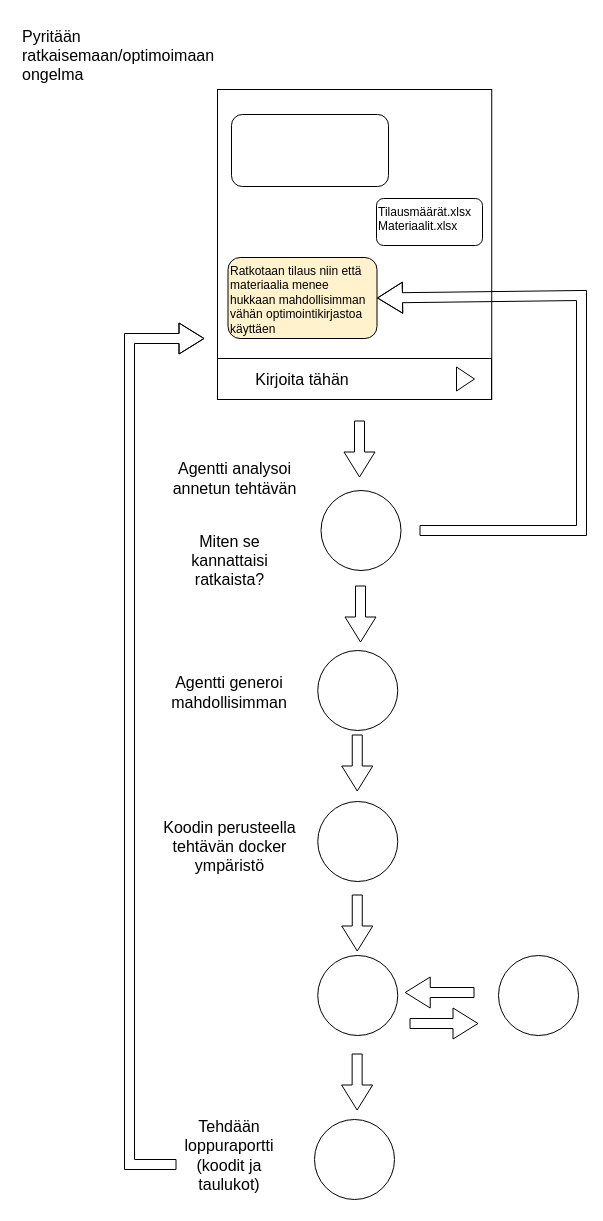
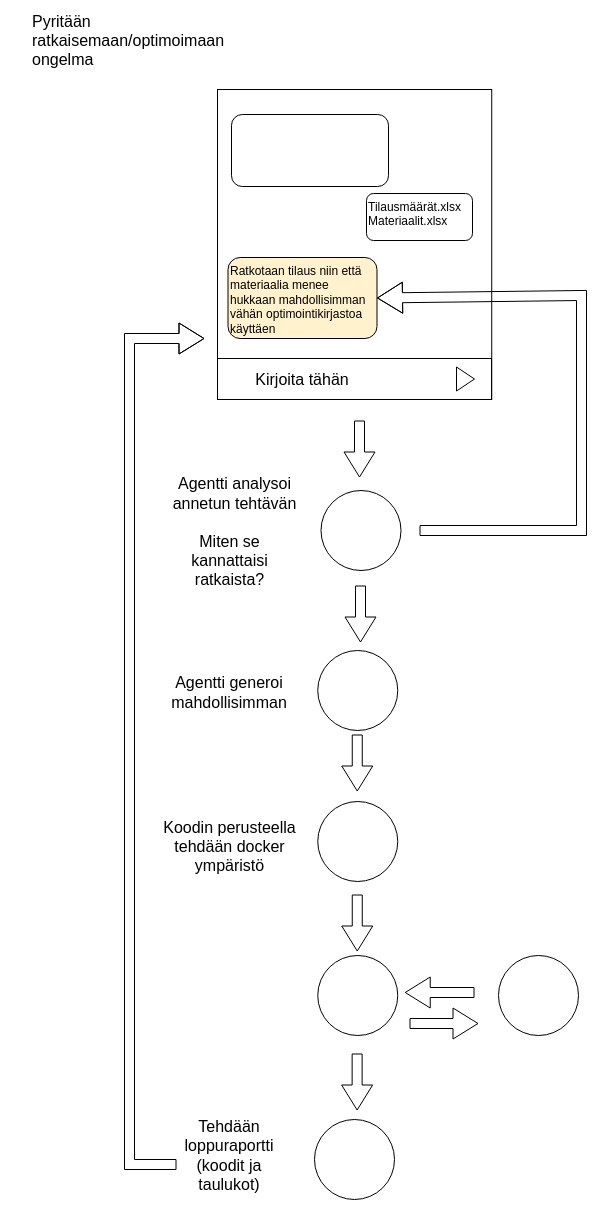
node "Pyritään ratkaisemaan/optimoimaan ongelma": moved (140, 55) -> (150, 40)
node "Tilausmäärät.xlsx Materiaalit.xlsx": moved (430, 222) -> (420, 217)
node "Agentti analysoi annetun tehtävän": moved (235, 479) -> (235, 494)
node "Koodin perusteella tehtävän docker ympäristö": label "Koodin perusteella tehtävän docker ympäristö" -> "Koodin perusteella tehdään docker ympäristö"
